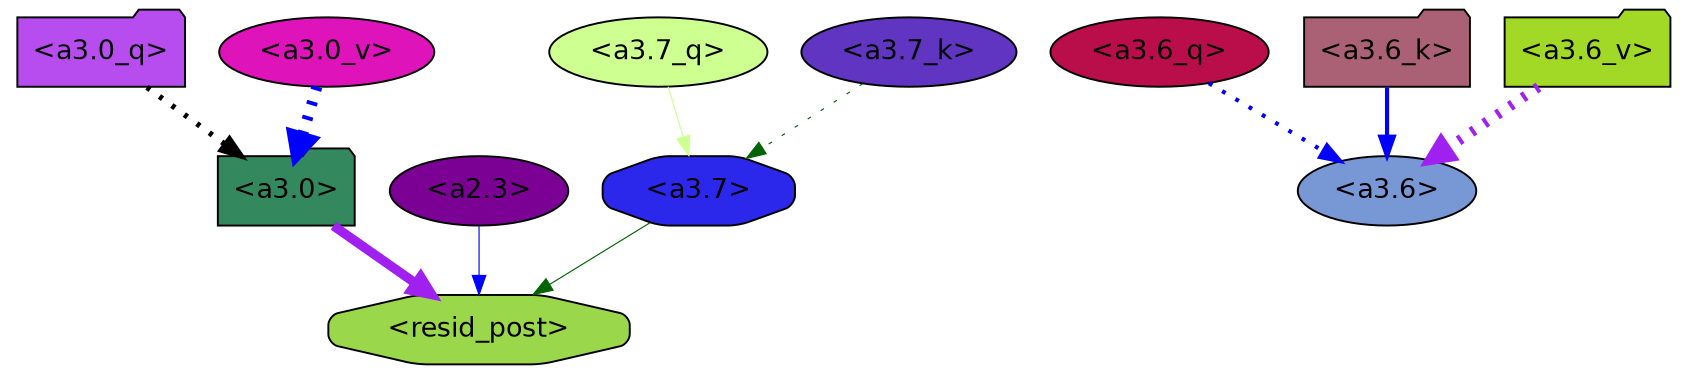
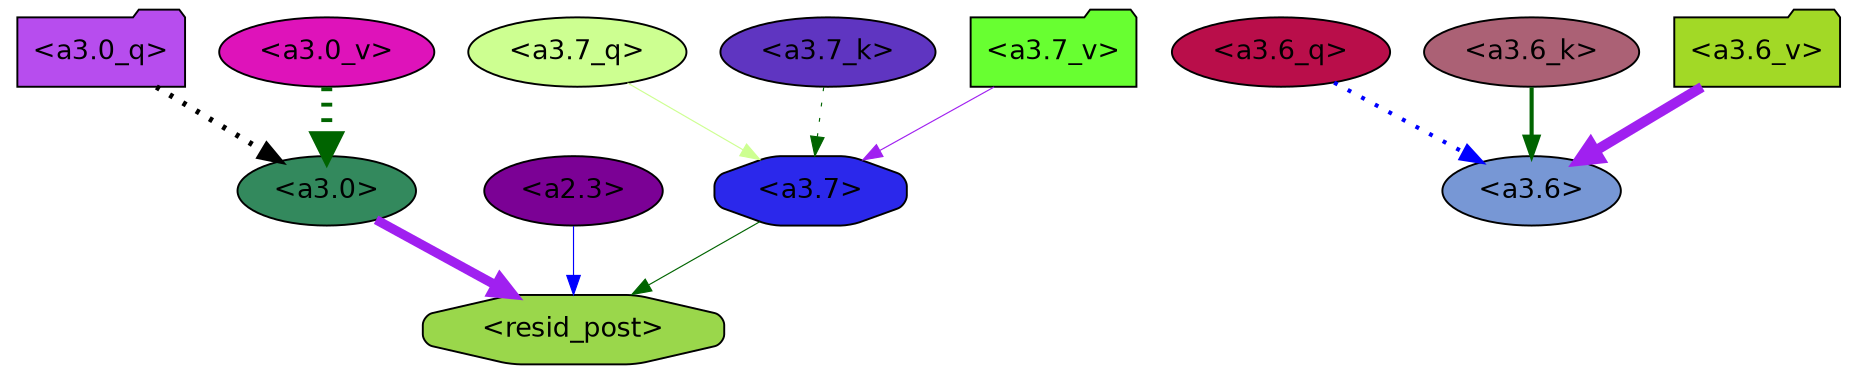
node "<a3.7_v>": added
node "<a3.6_k>": shape folder -> ellipse
edge "<a3.0_v>" -> "<a3.0>": color blue -> darkgreen
edge "<a3.6_k>" -> "<a3.6>": color blue -> darkgreen
edge "<a3.6_v>" -> "<a3.6>": style dotted -> solid
node "<a3.0>": shape folder -> ellipse
